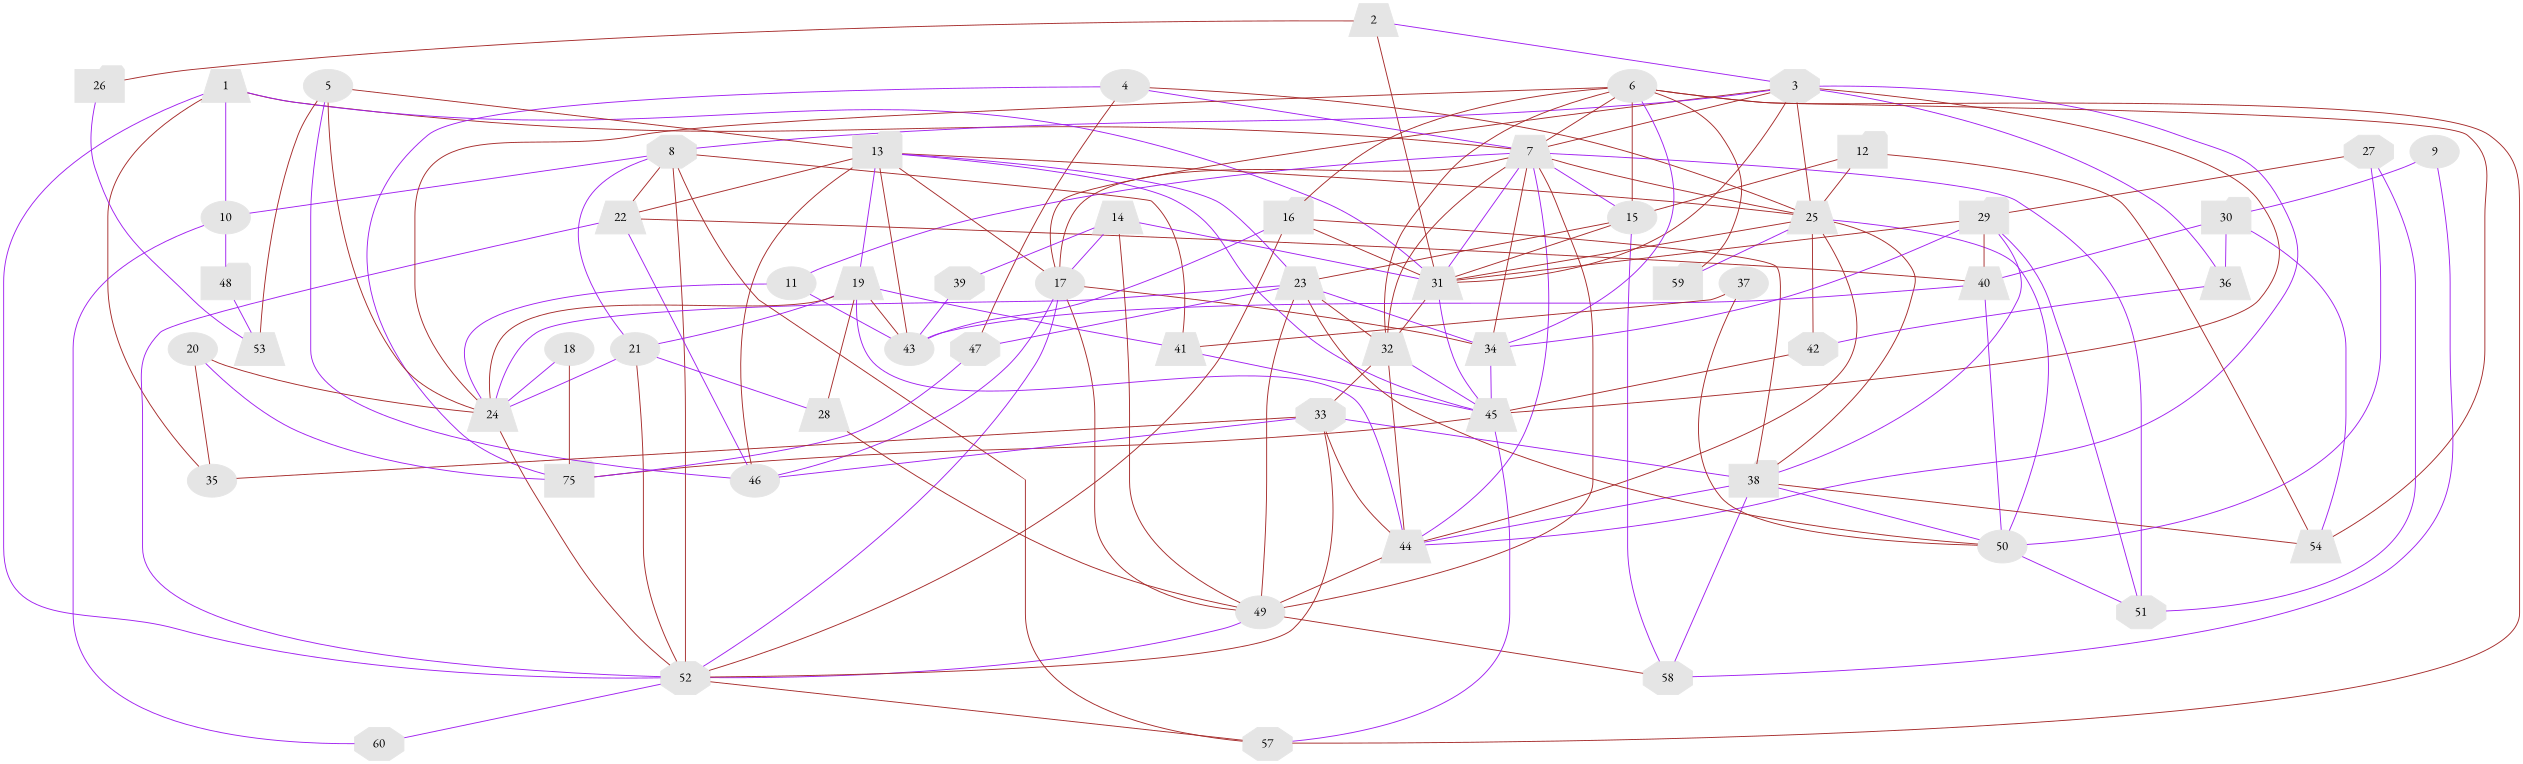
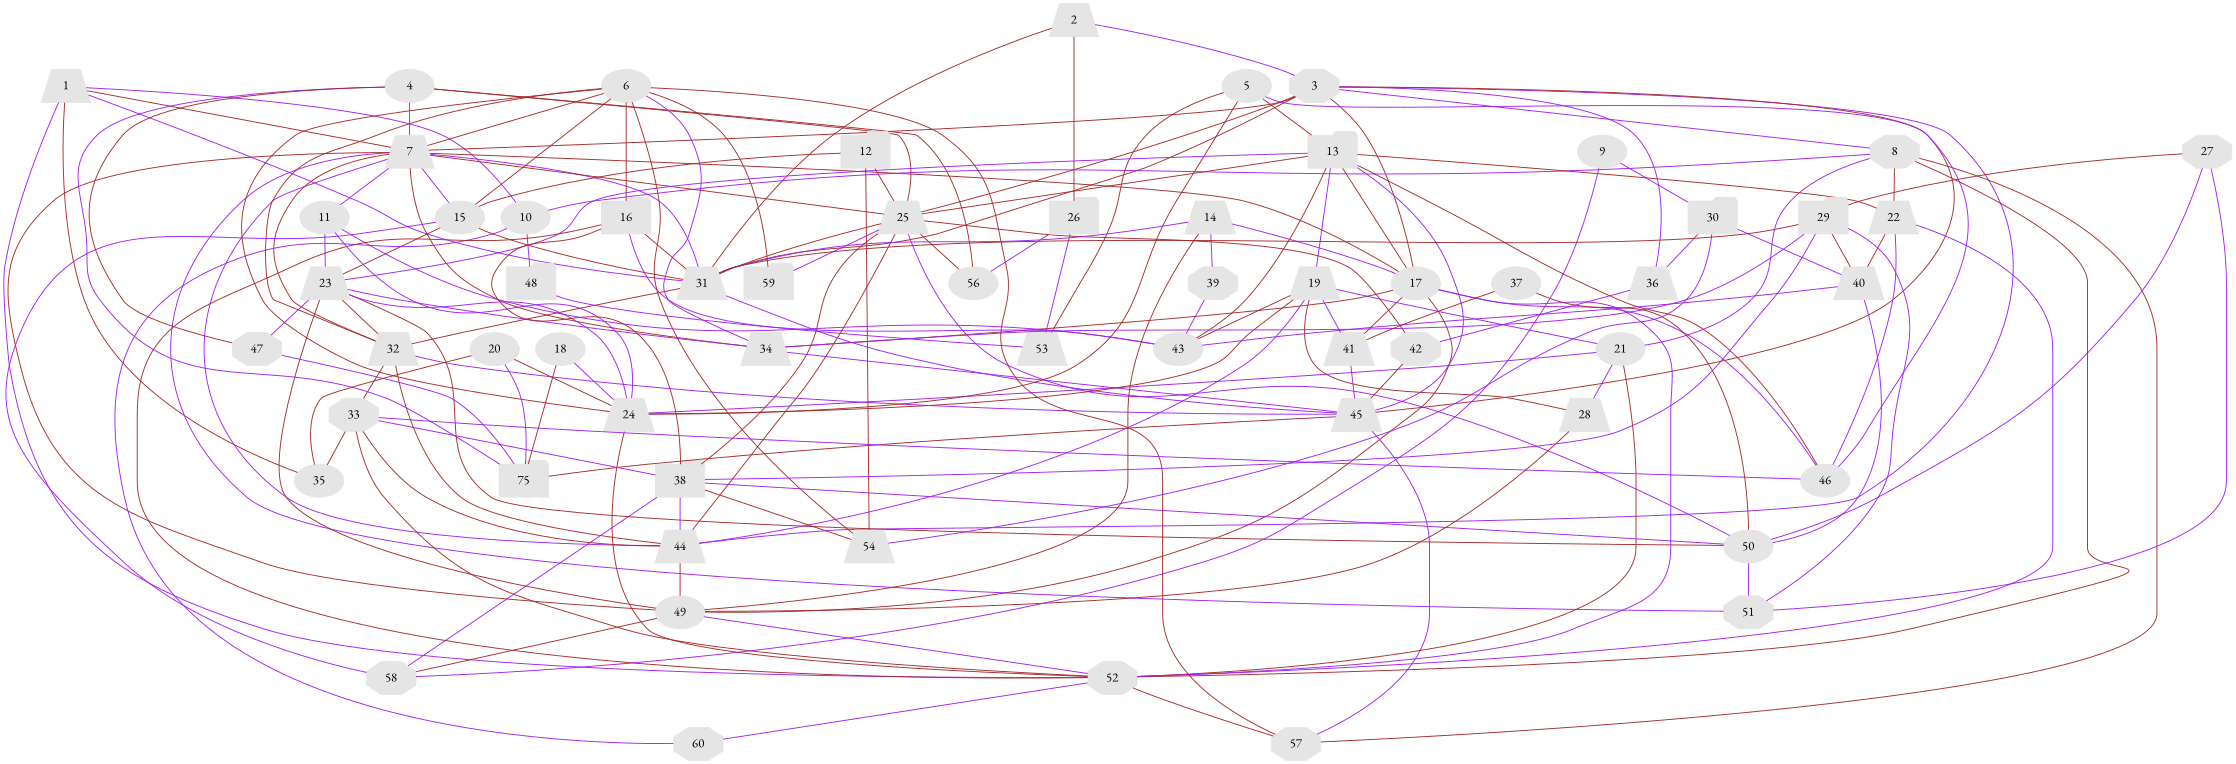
edge "8" -- "41": now "17" -- "41"
edge "11" -- "23": added
node "56": added
